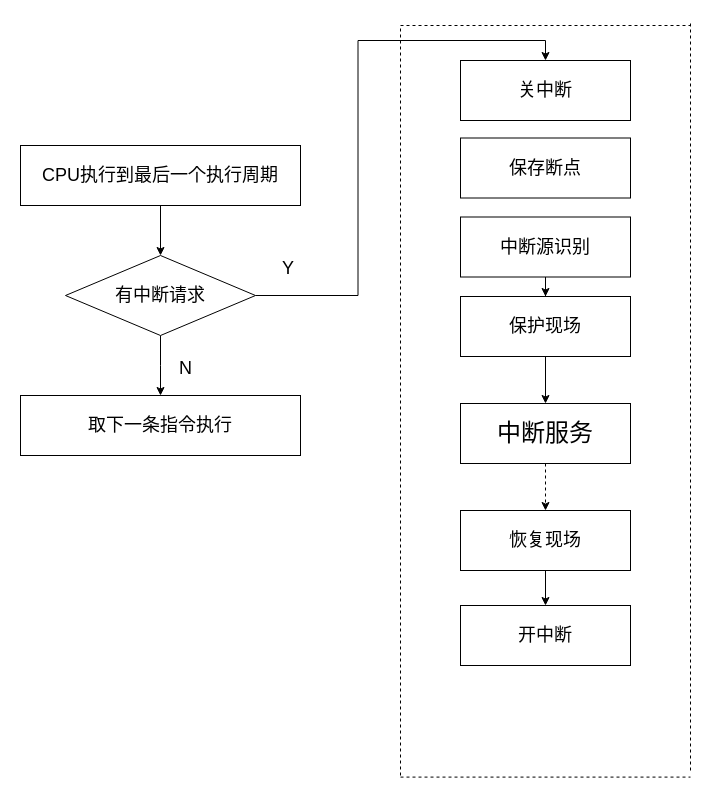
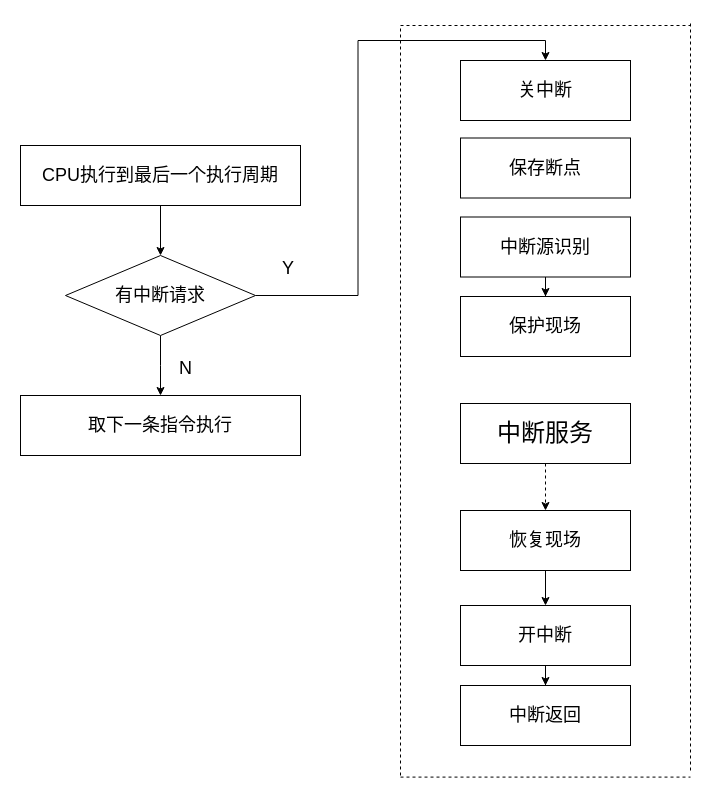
edge "保护现场" -> "中断服务": removed
edge "开中断" -> "中断返回": added
node "中断返回": added
